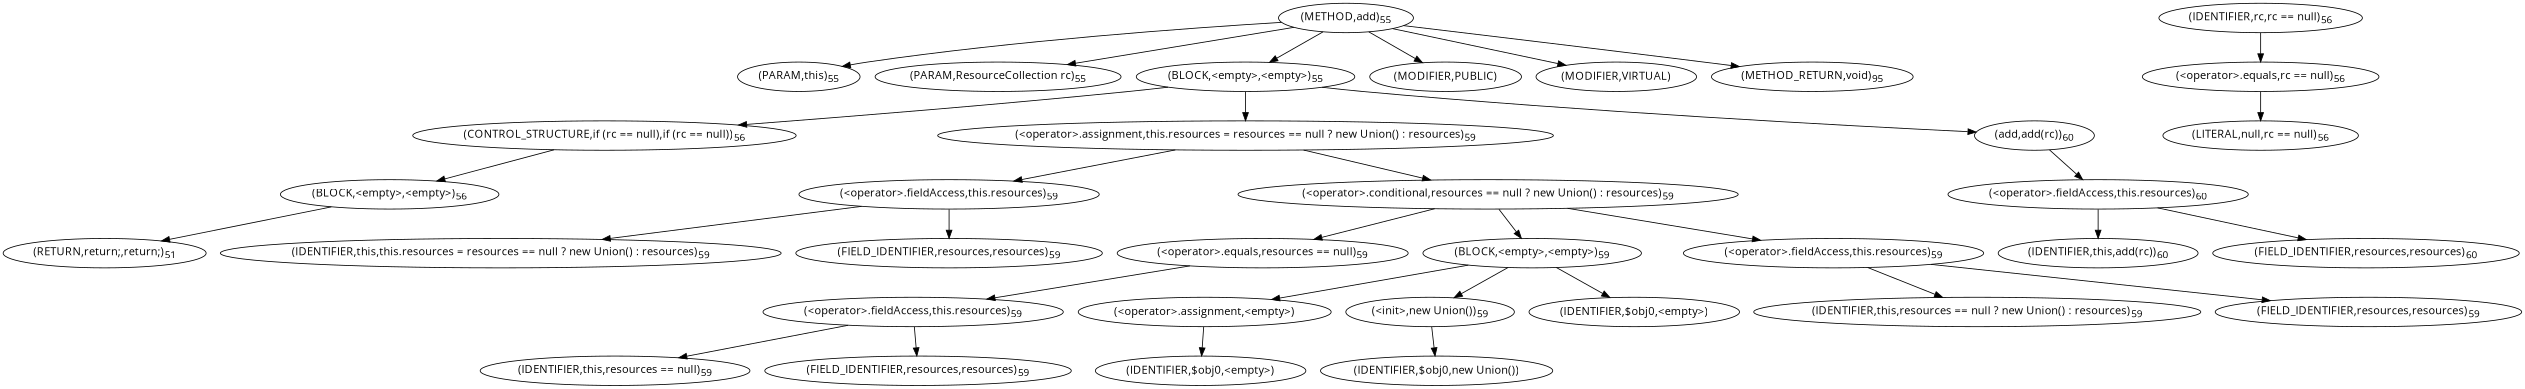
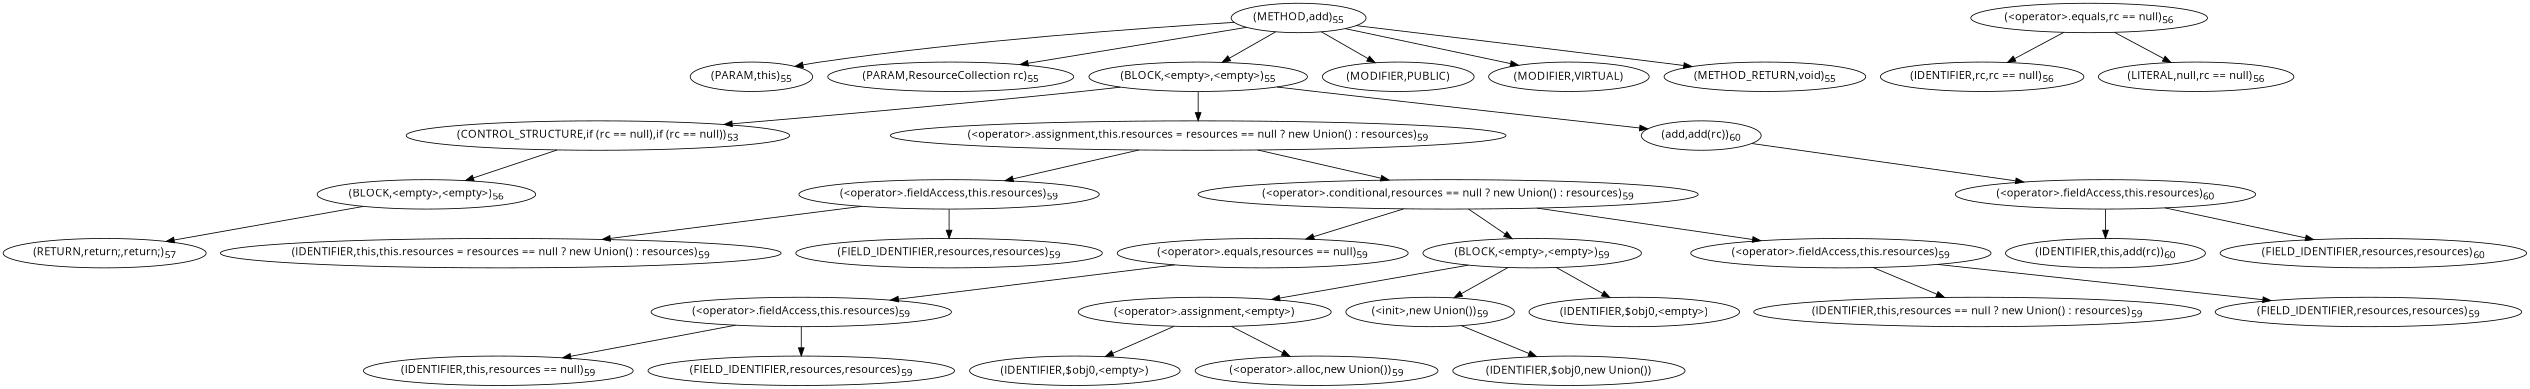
edge "(IDENTIFIER,rc,rc == null)" -> "(<operator>.equals,rc == null)": reversed
node "(METHOD_RETURN,void)": text "95" -> "55"
node "(CONTROL_STRUCTURE,if (rc == null),if (rc == null))": text "56" -> "53"
node "(RETURN,return;,return;)": text "51" -> "57"
node "(<operator>.alloc,new Union())": added
